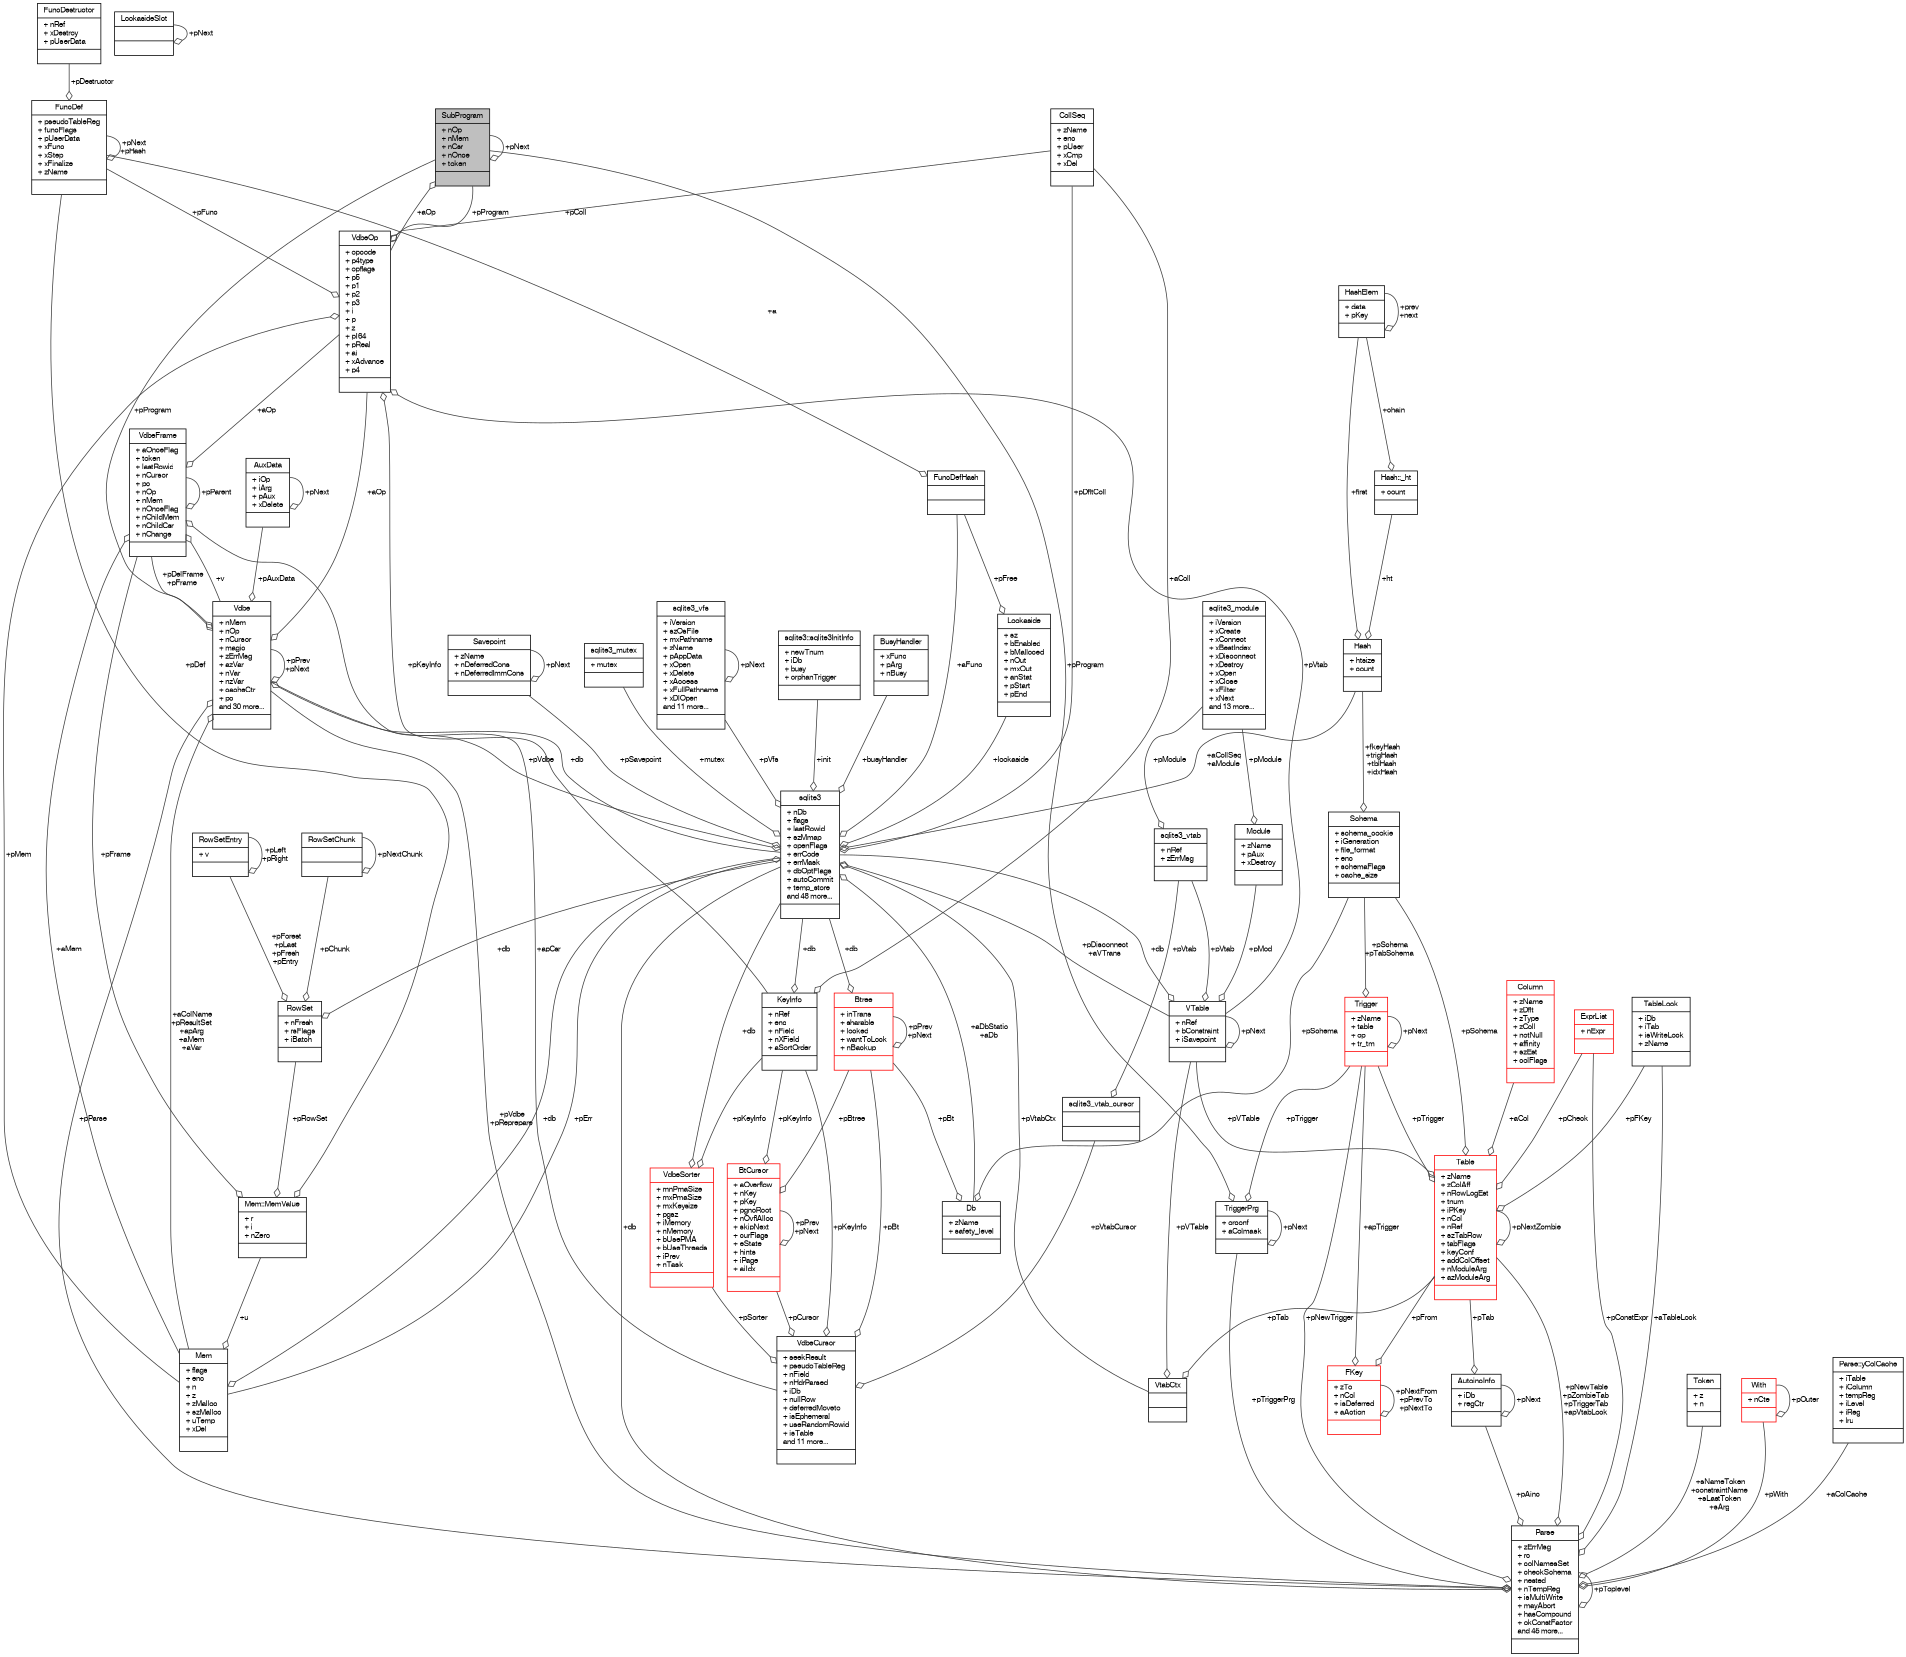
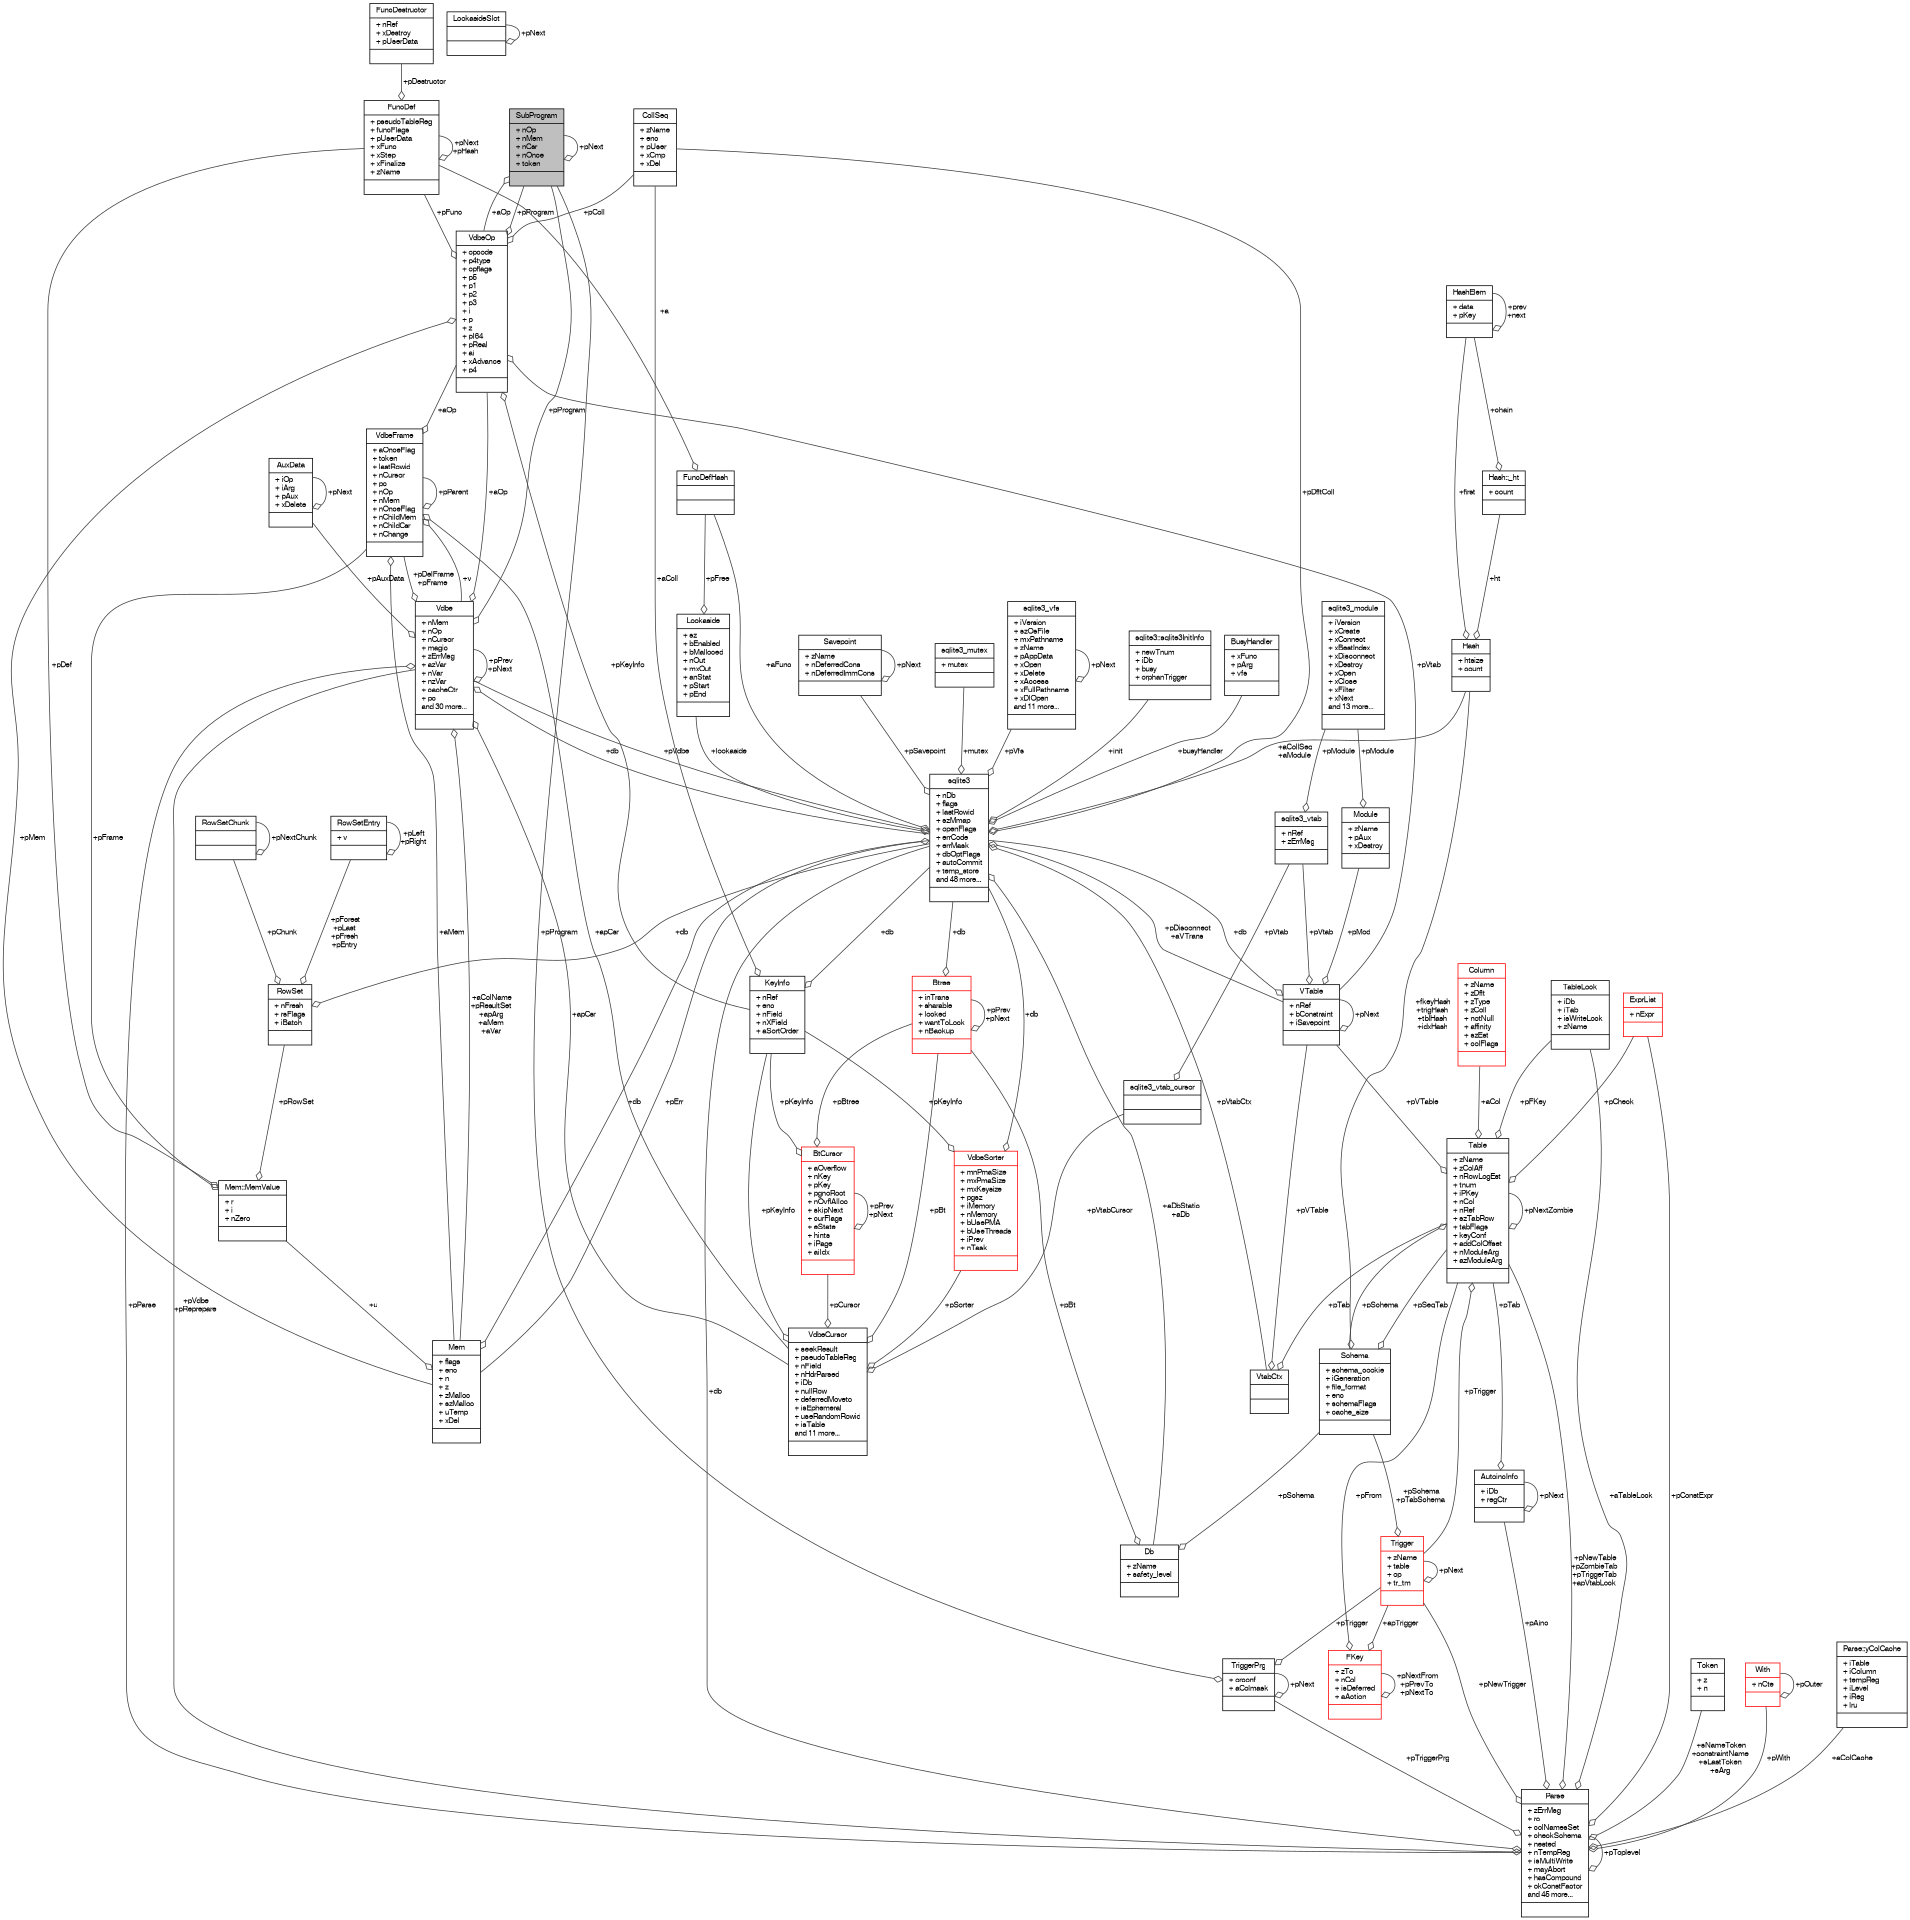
node "BusyHandler": text "+ nBusy" -> "+ vfs"
edge "VdbeCursor" -> "Vdbe": added, label "+apCsr"
node "Table": color red -> black
edge "Table" -> "Schema": added, label "+pSeqTab"
